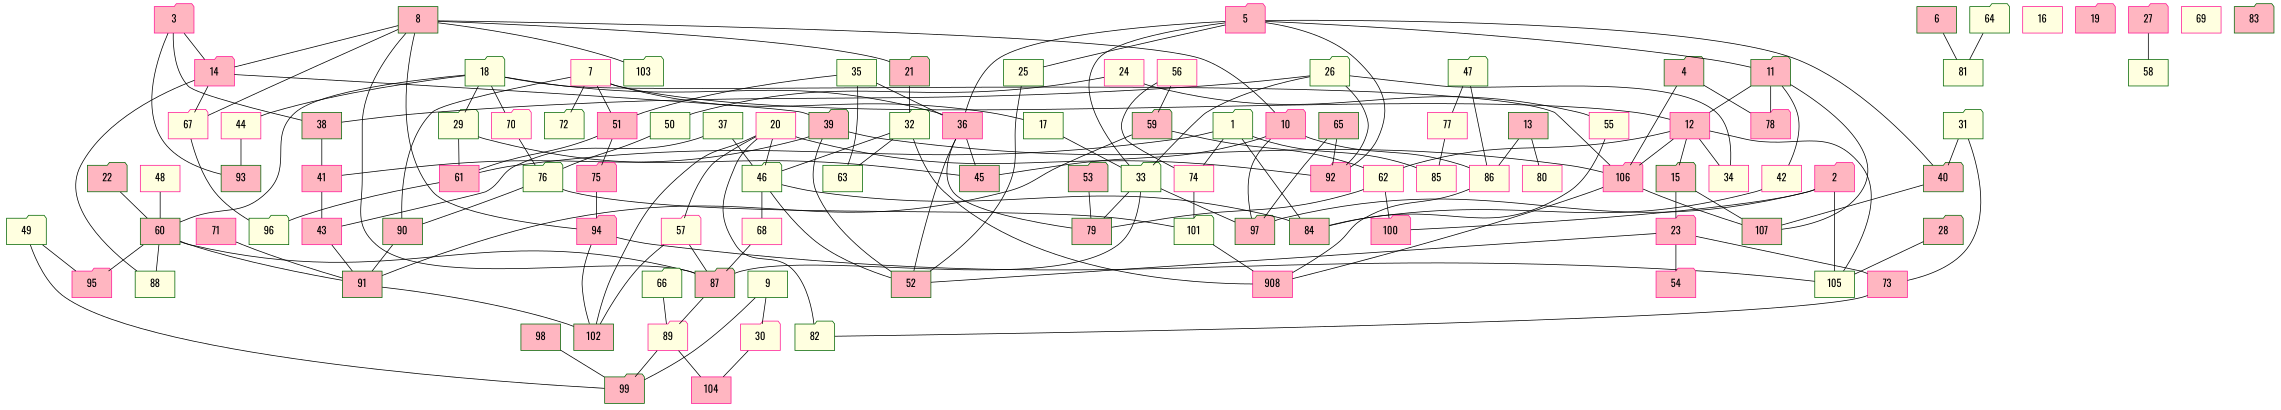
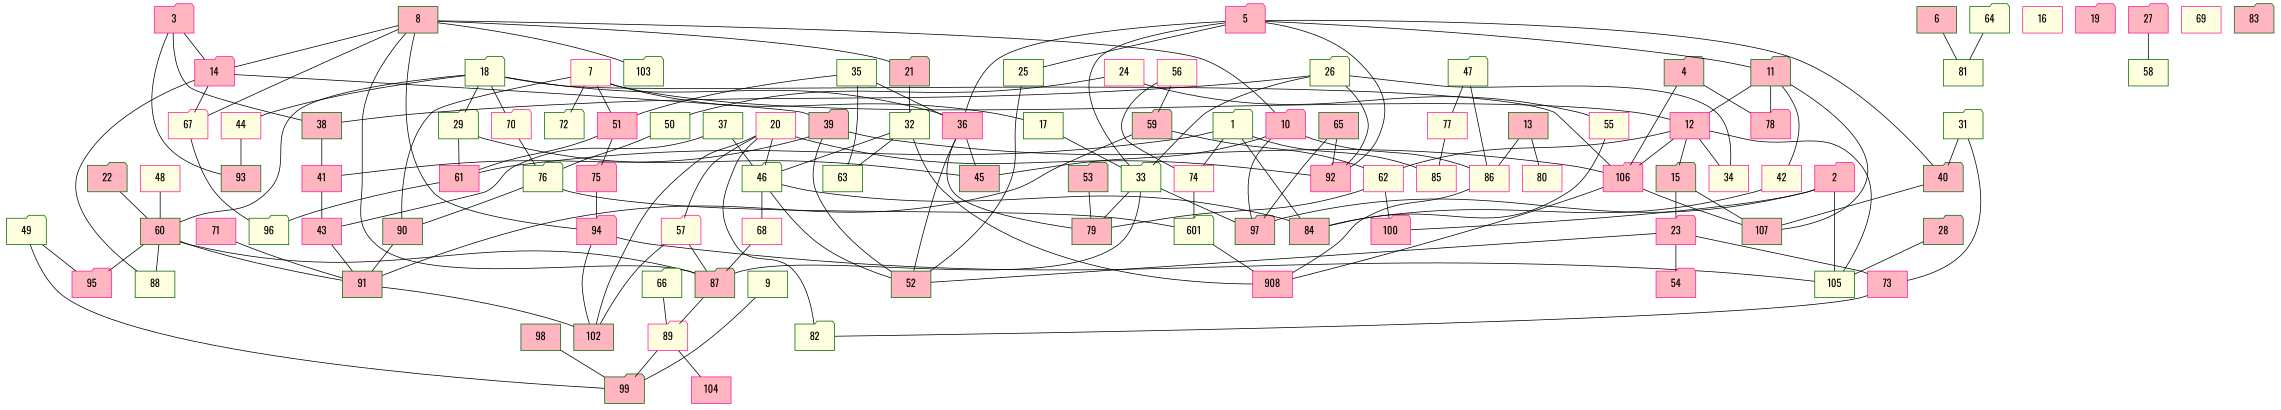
node "101": label "101" -> "601"
node "30": removed
